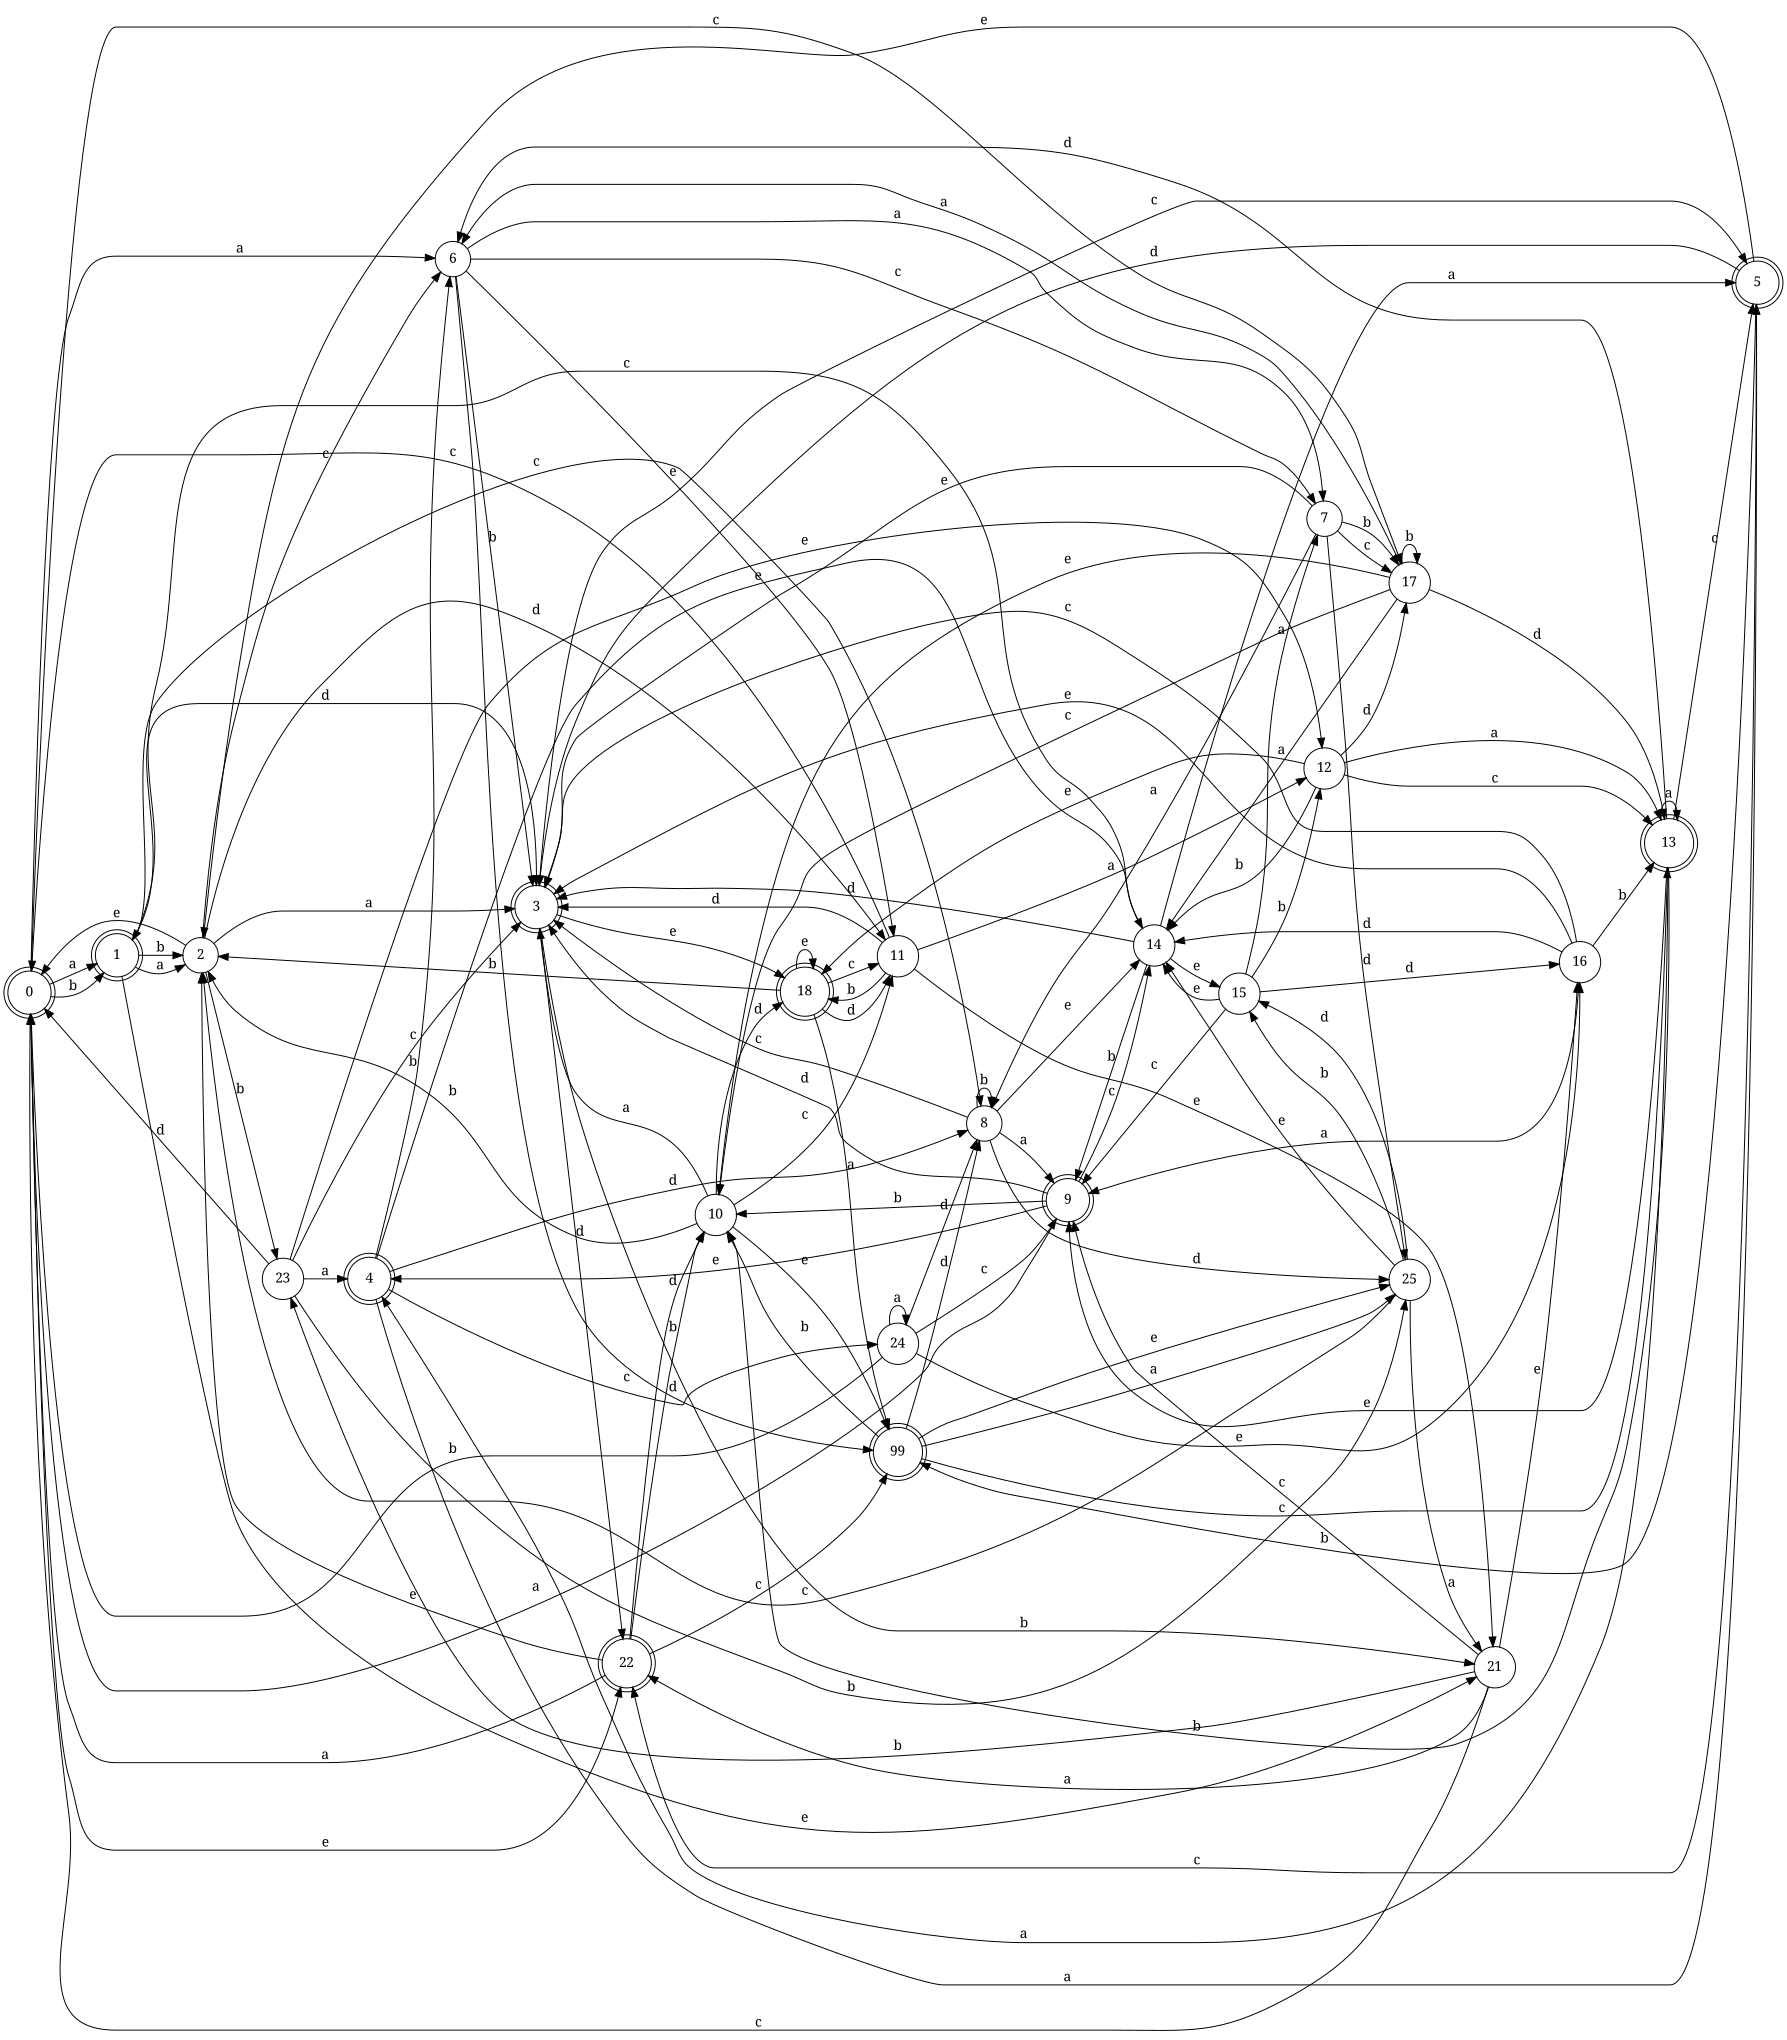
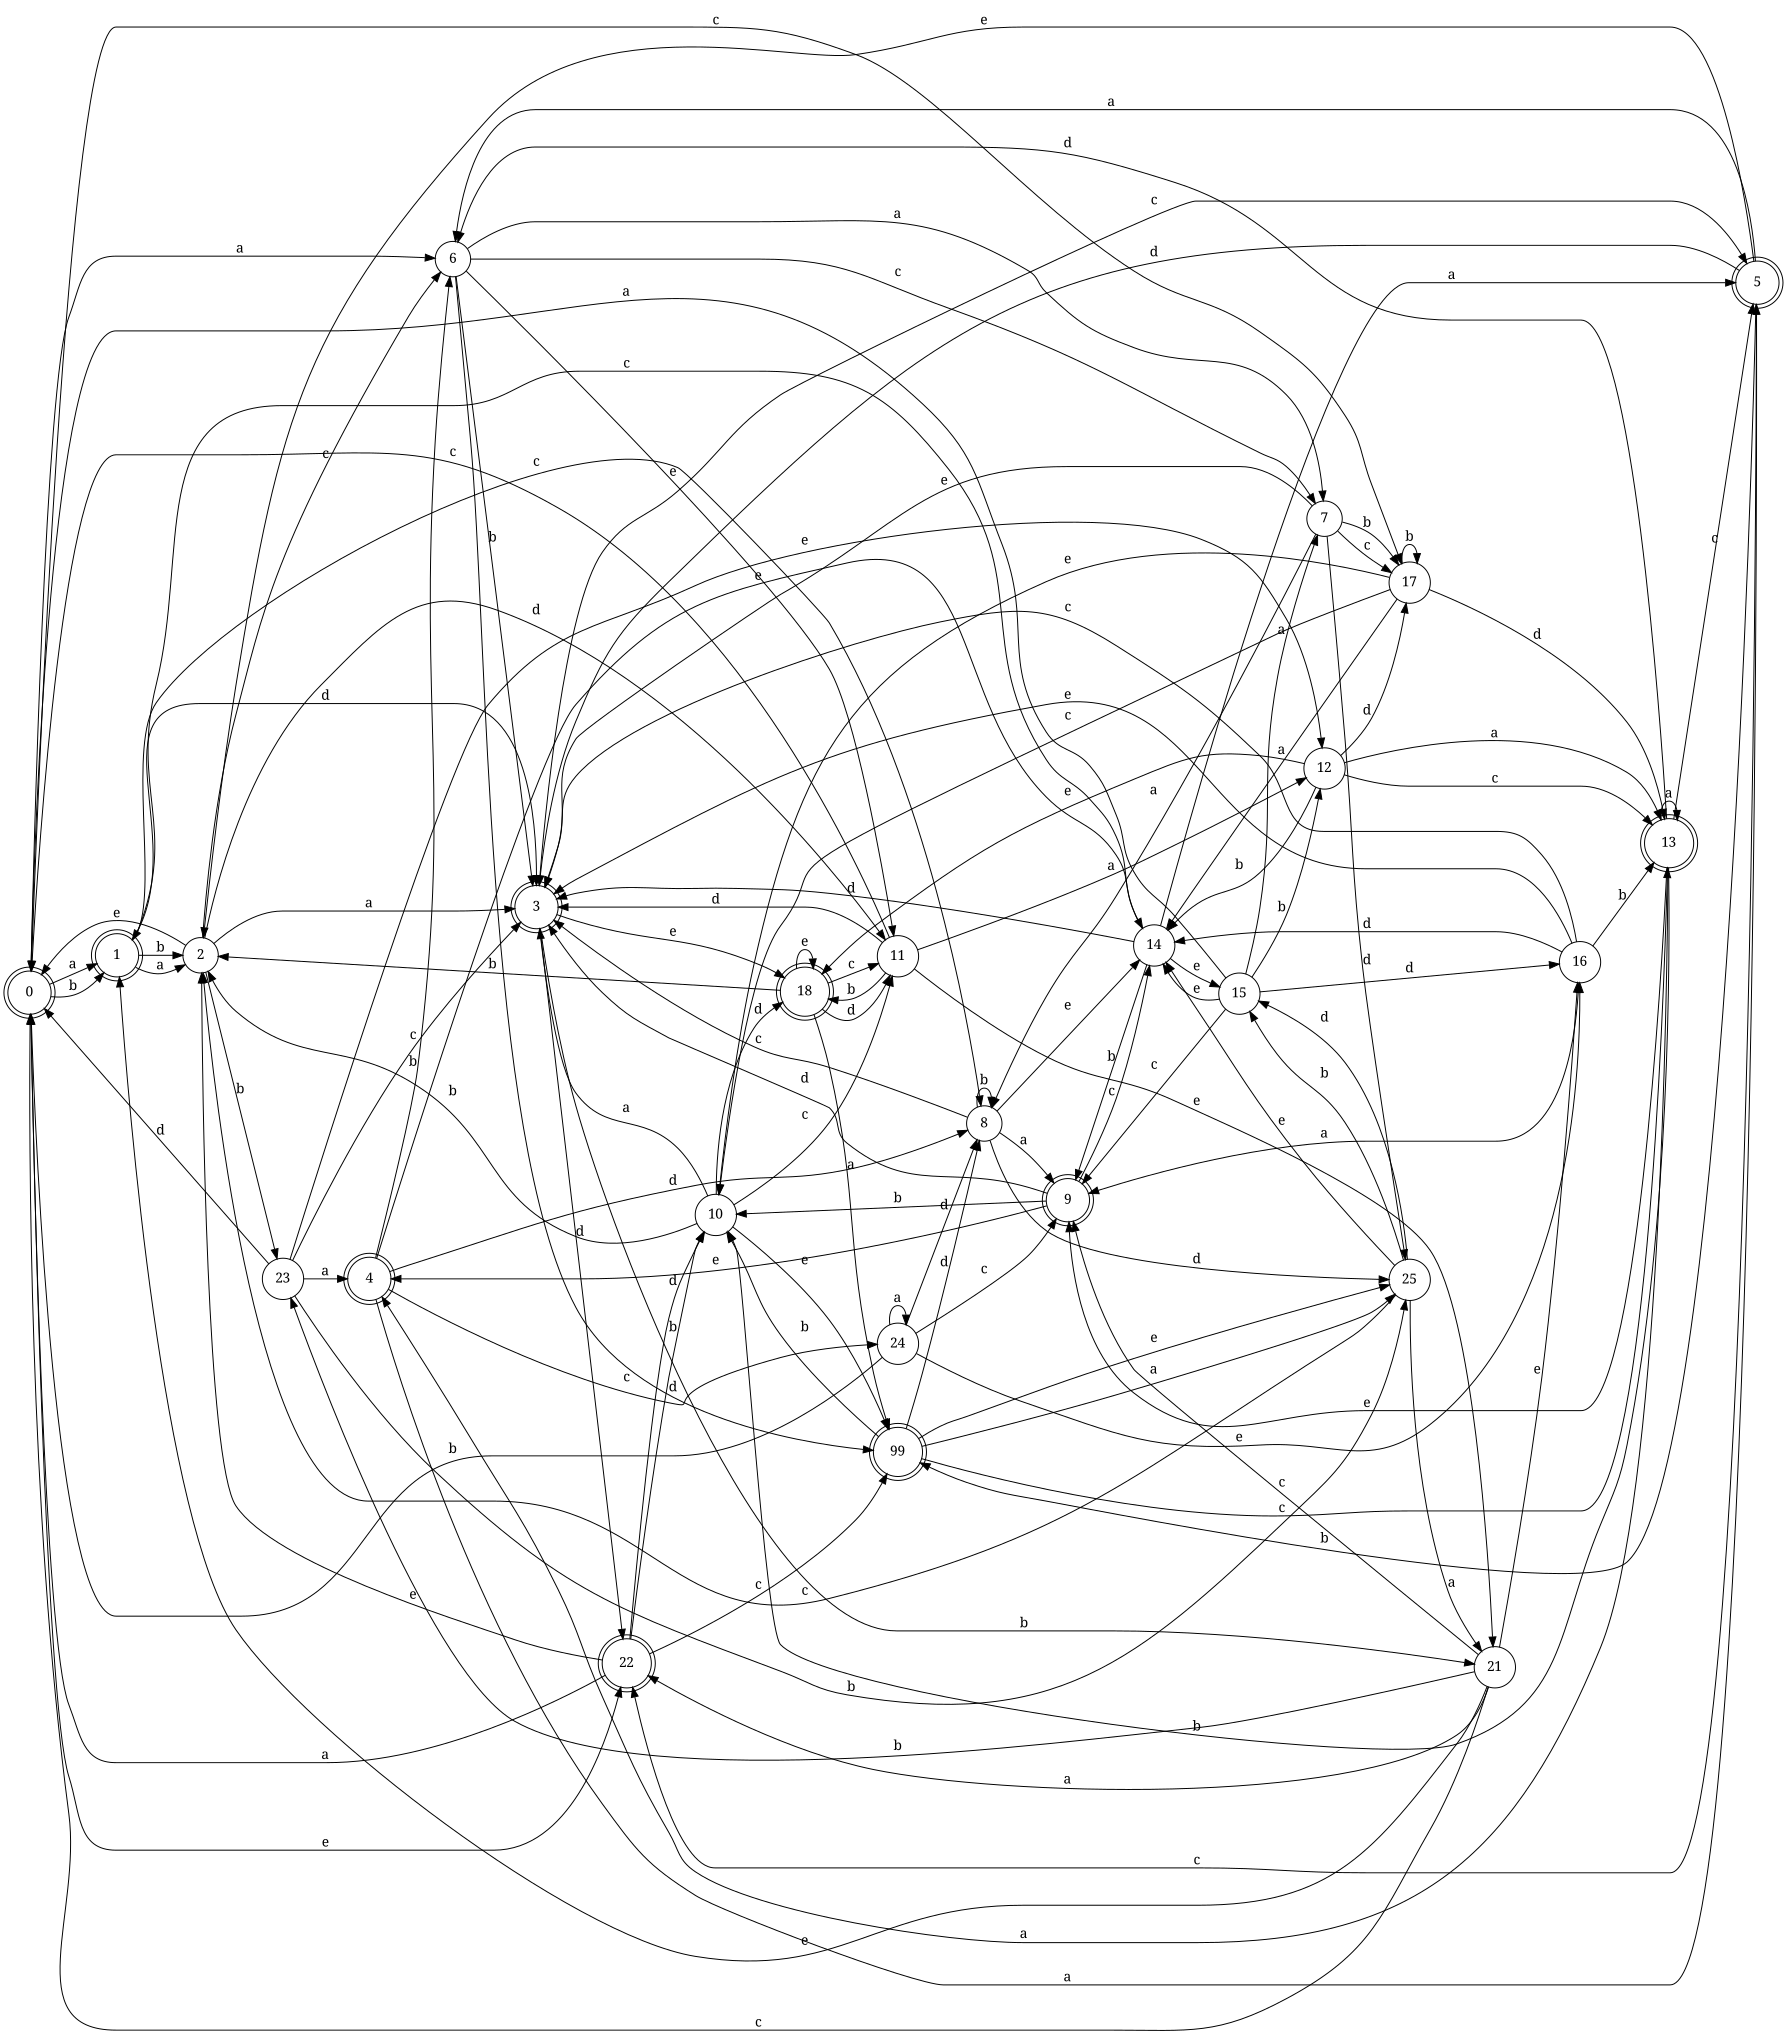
edge "17" -> "6": now "5" -> "6"
edge "9" -> "0": now "15" -> "0"
edge "1" -> "21": reversed
